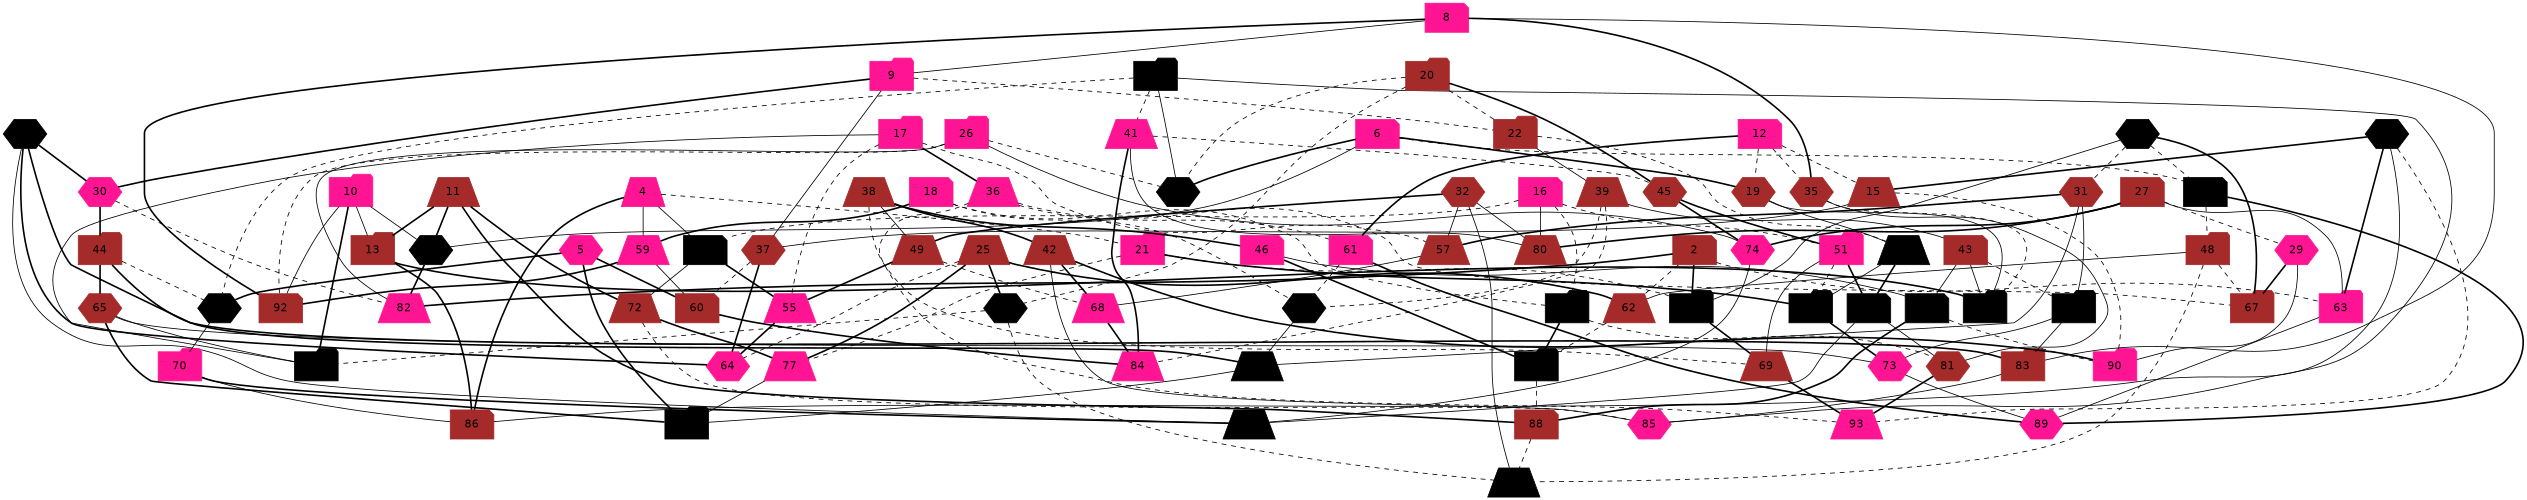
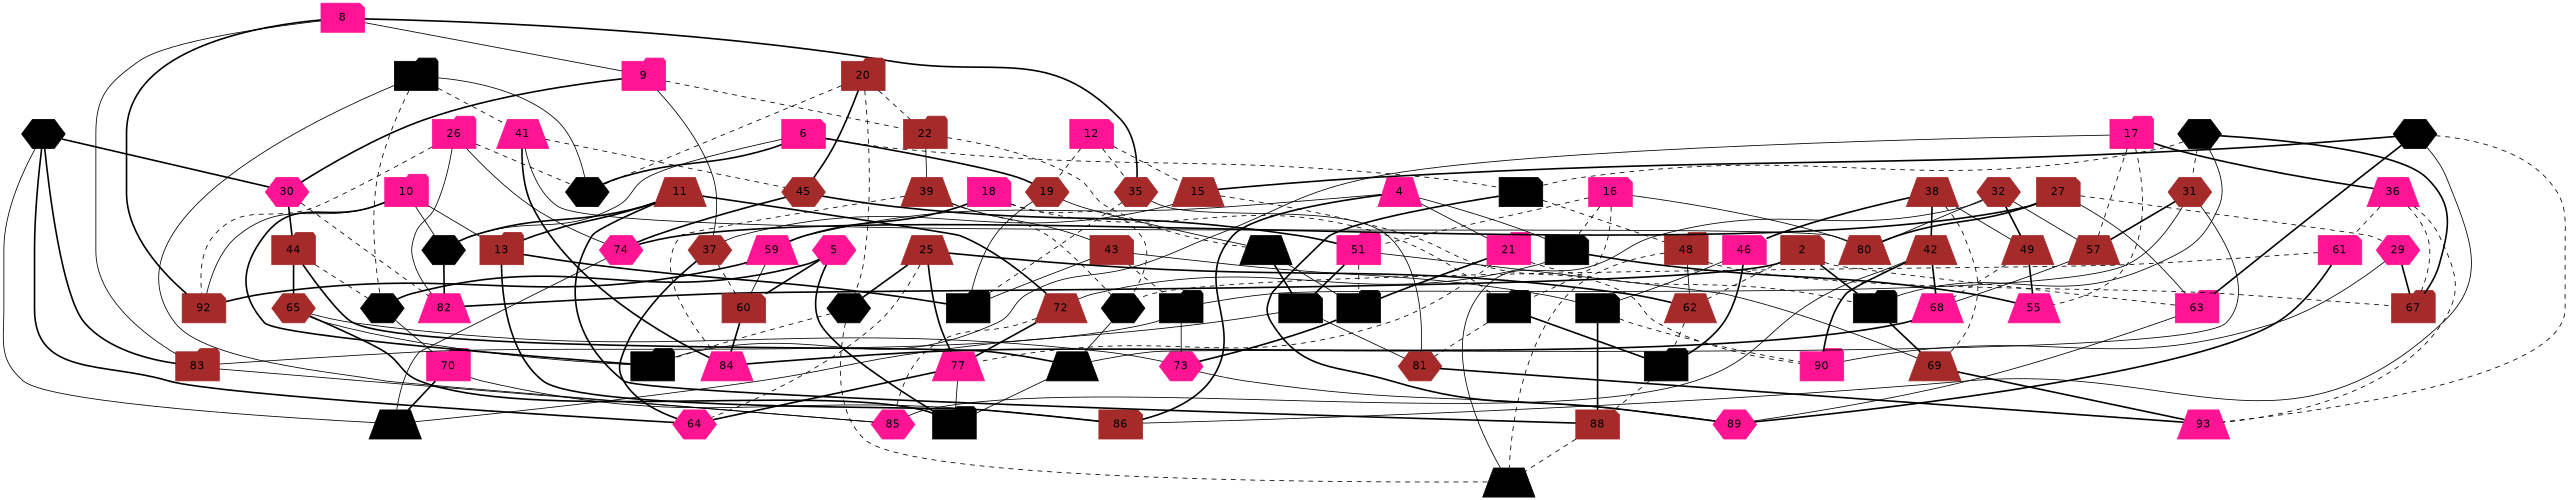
edge "12" -- "61": removed
edge "4" -- "21": style dashed -> solid
edge "55" -- "64": now "77" -- "64"
